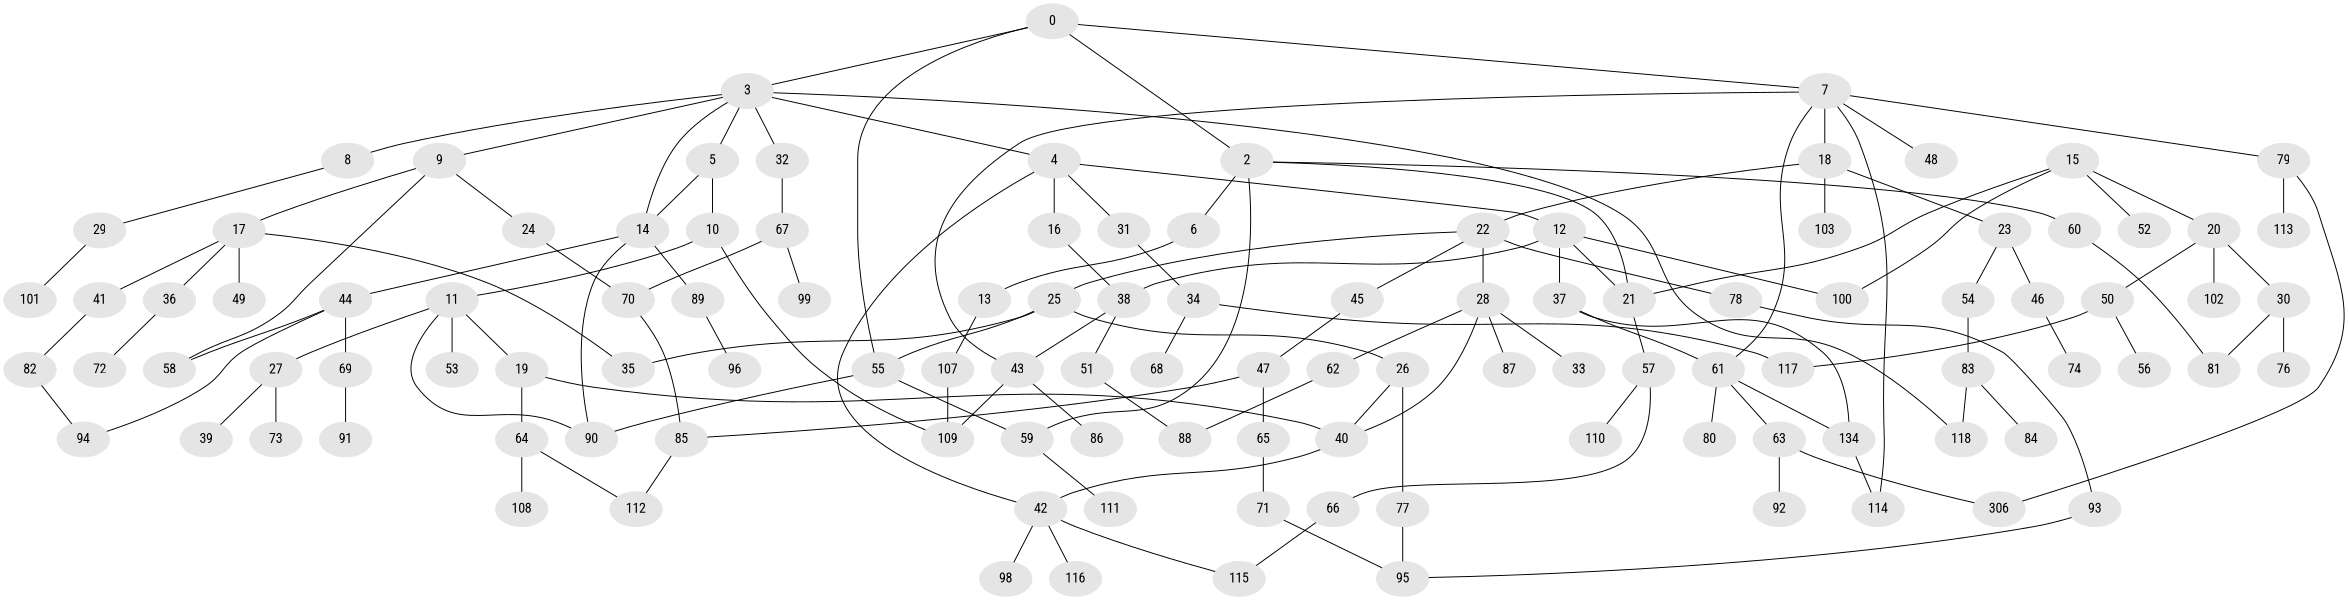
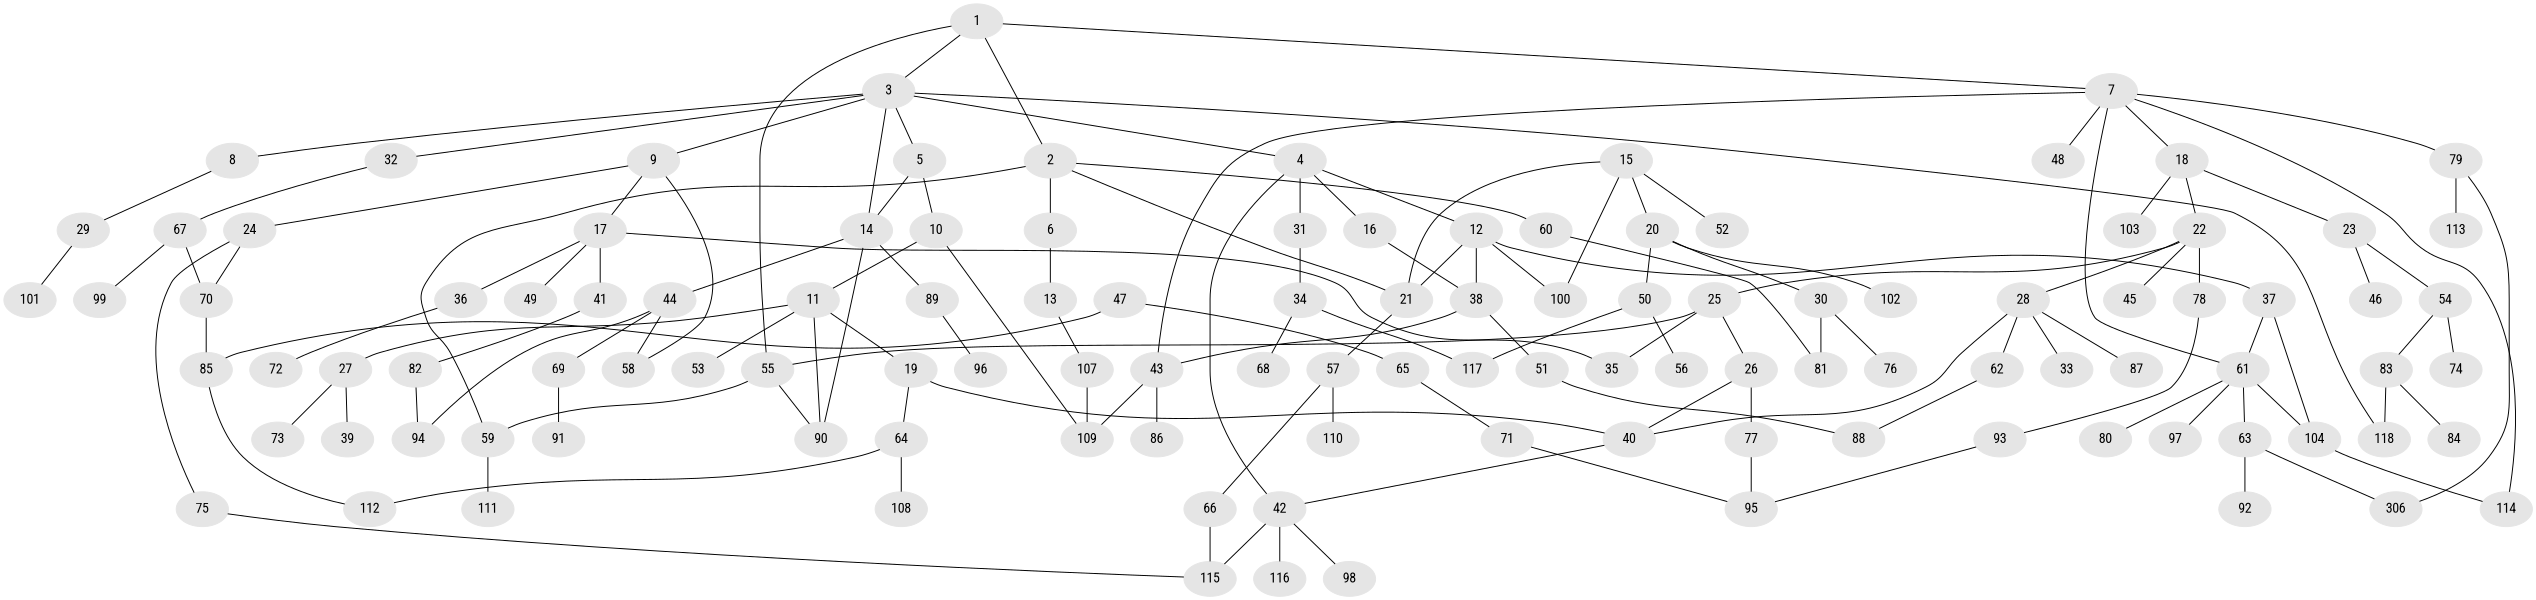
node "0": label "0" -> "1"
edge "45" -- "47": removed
edge "46" -- "74": now "54" -- "74"
node "134": label "134" -> "104"
node "97": added
node "75": added
